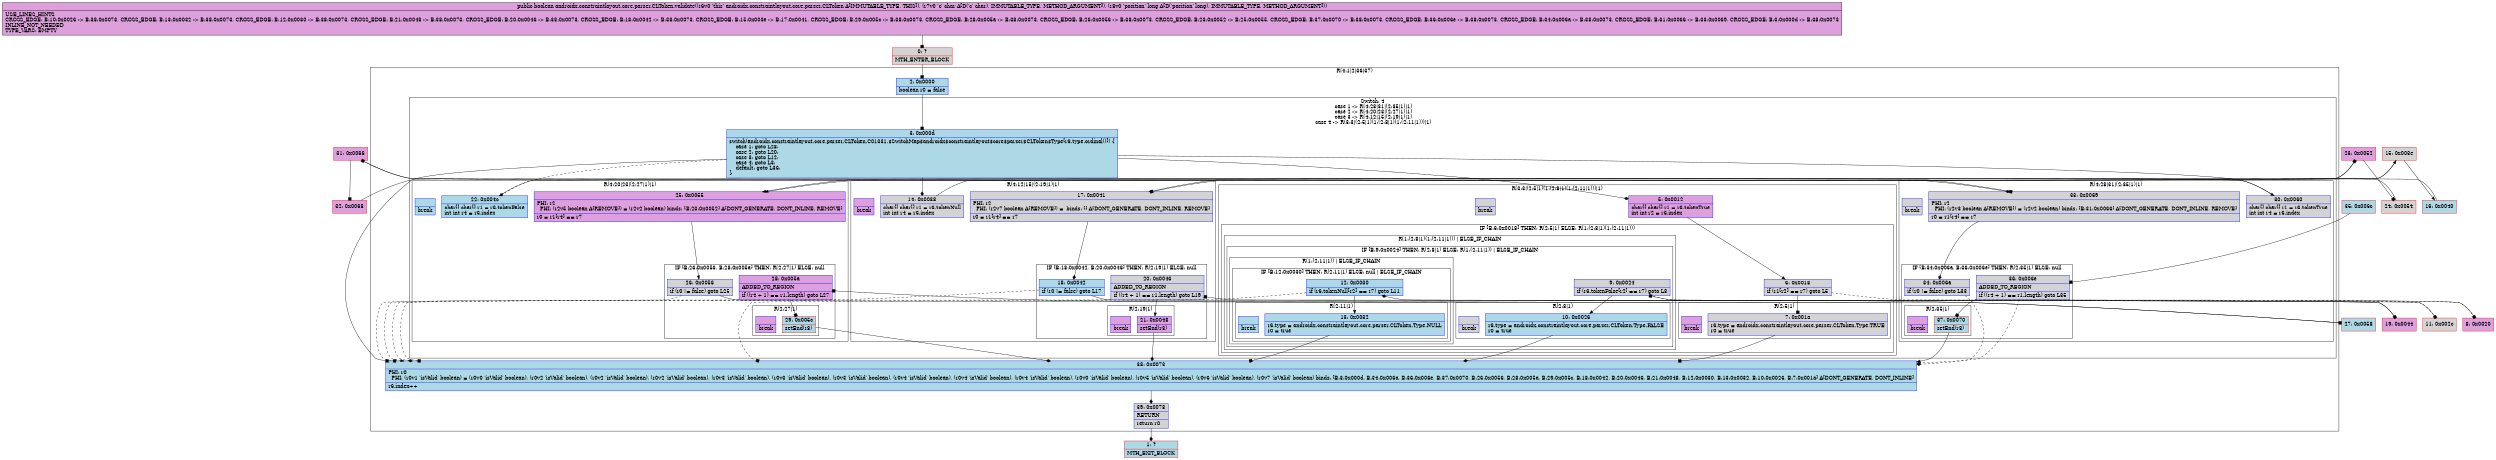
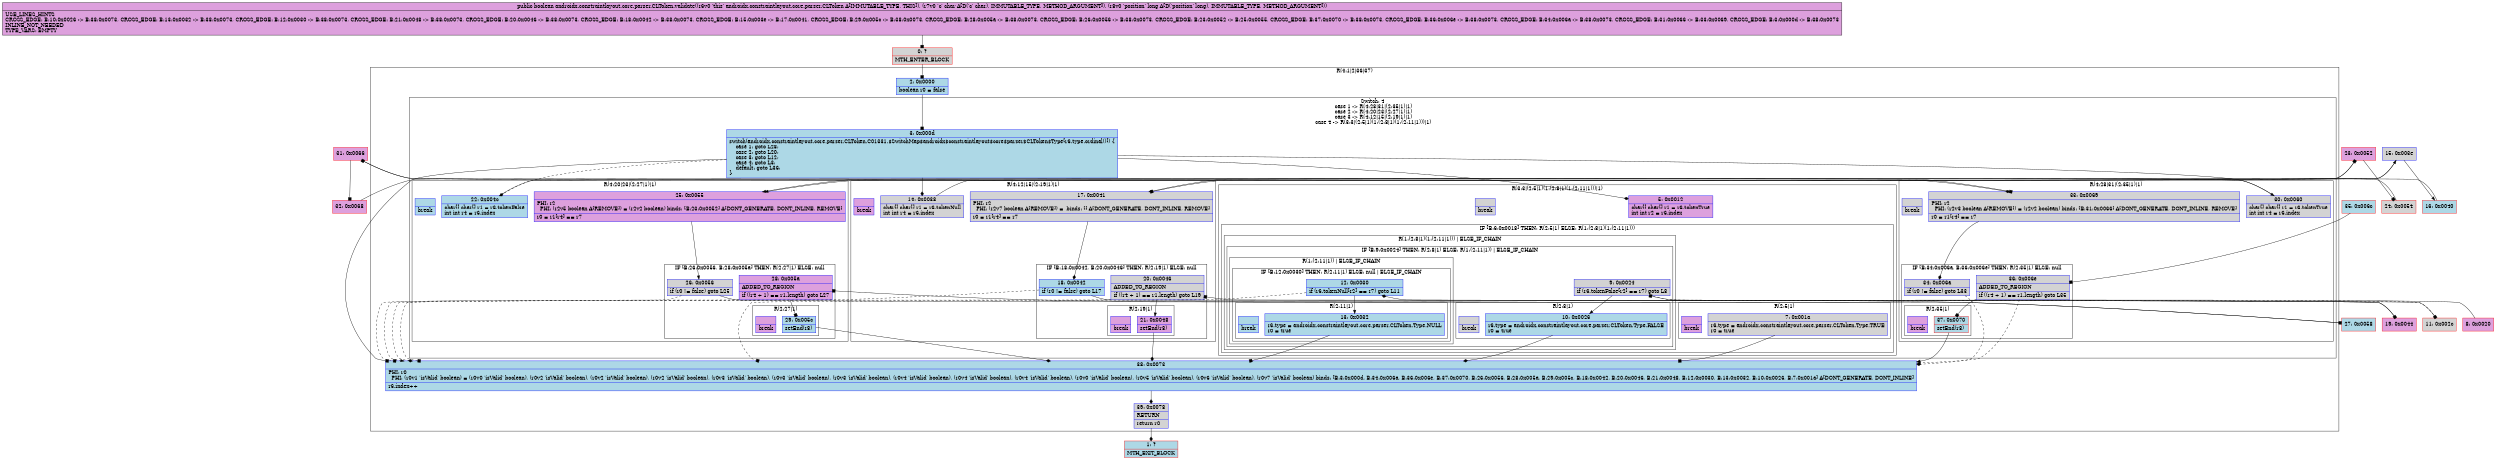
node "15: 0x003e": color red -> blue
node "6: 0x0018": removed
node "29: 0x005c": color red -> blue
